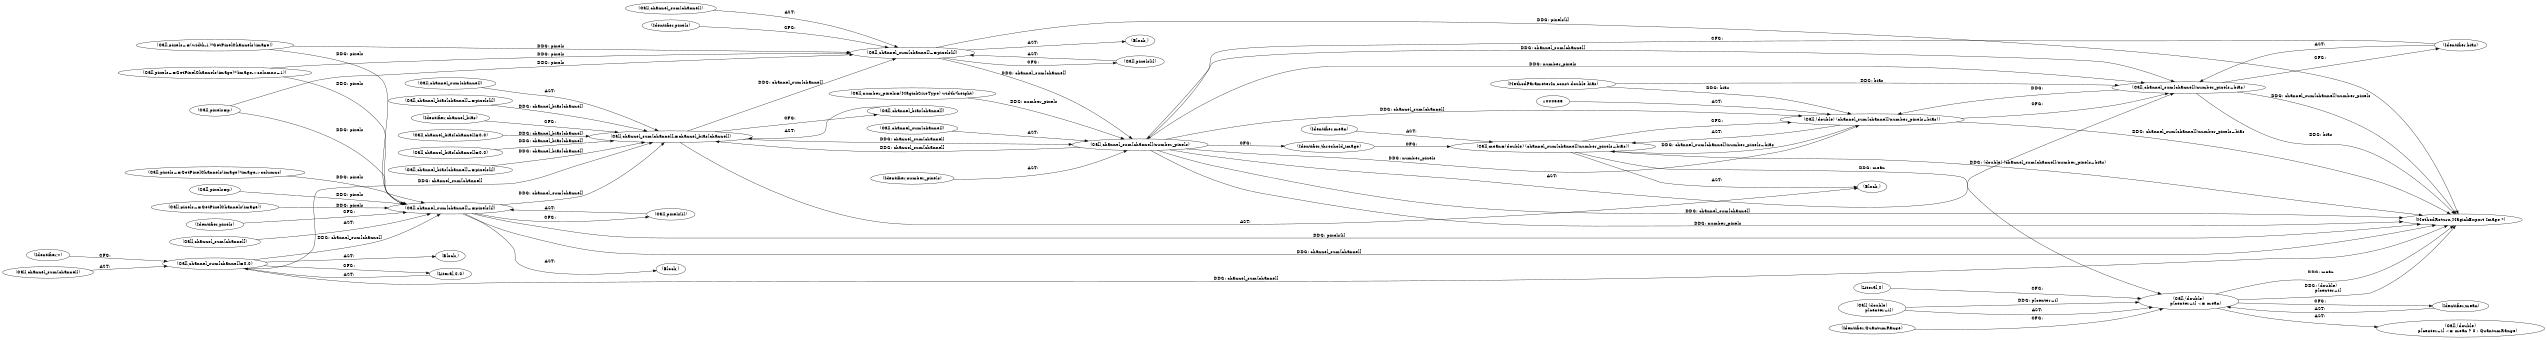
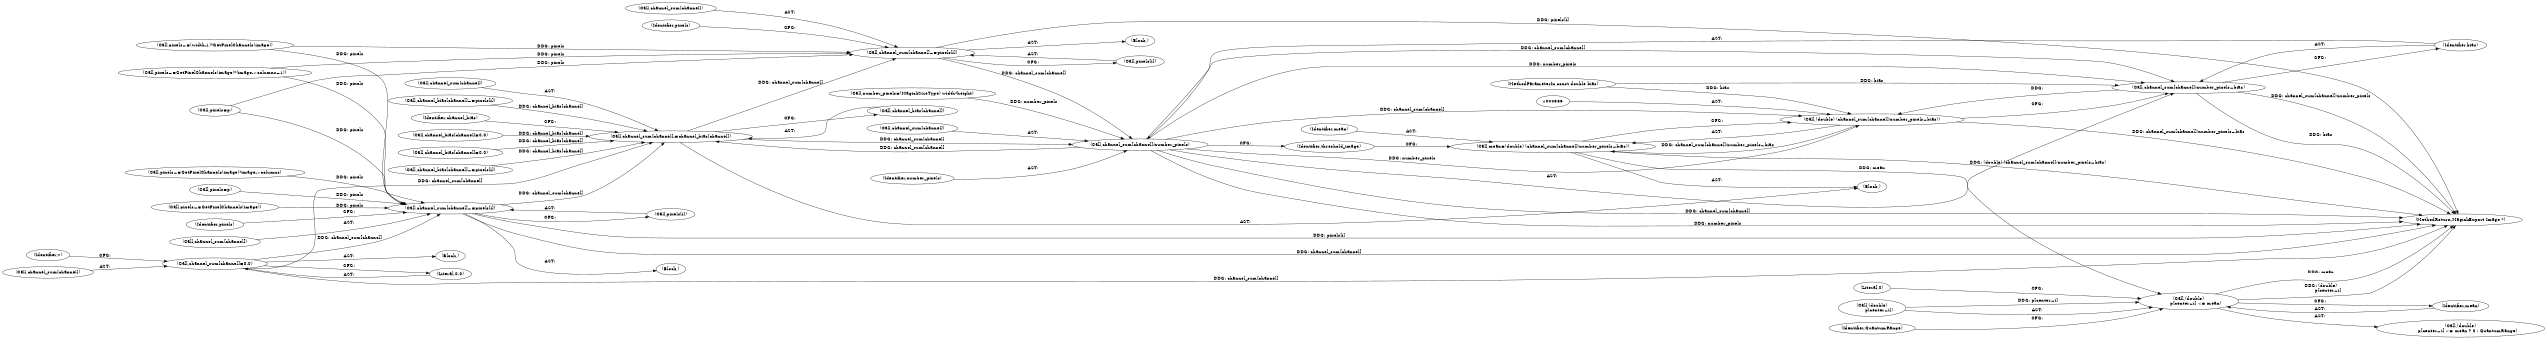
edge "(Identifier,bias)" -> "(Call,channel_sum[channel]/number_pixels)": label "CFG: " -> "AST: "
